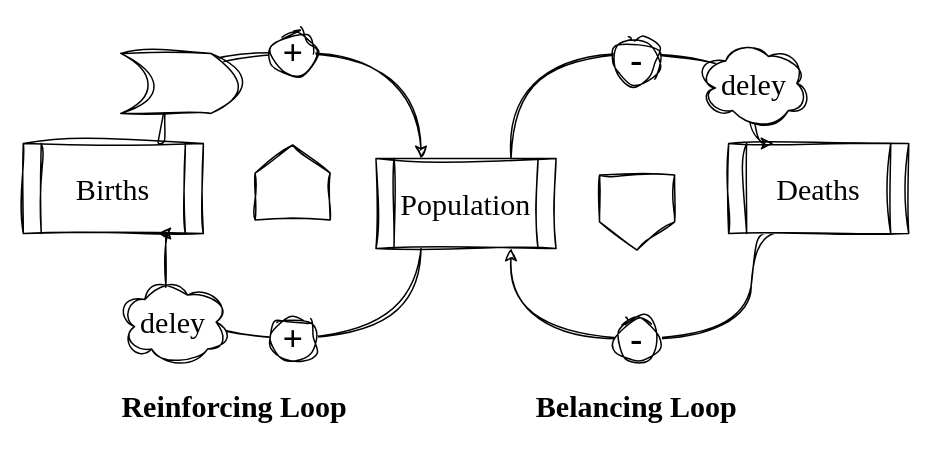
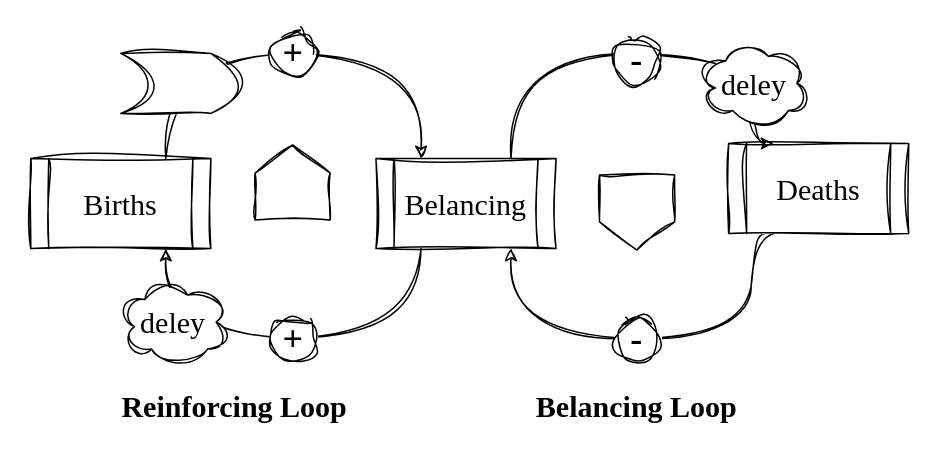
node "Births": moved (113, 188) -> (121, 203)
node "Population": label "Population" -> "Belancing"
